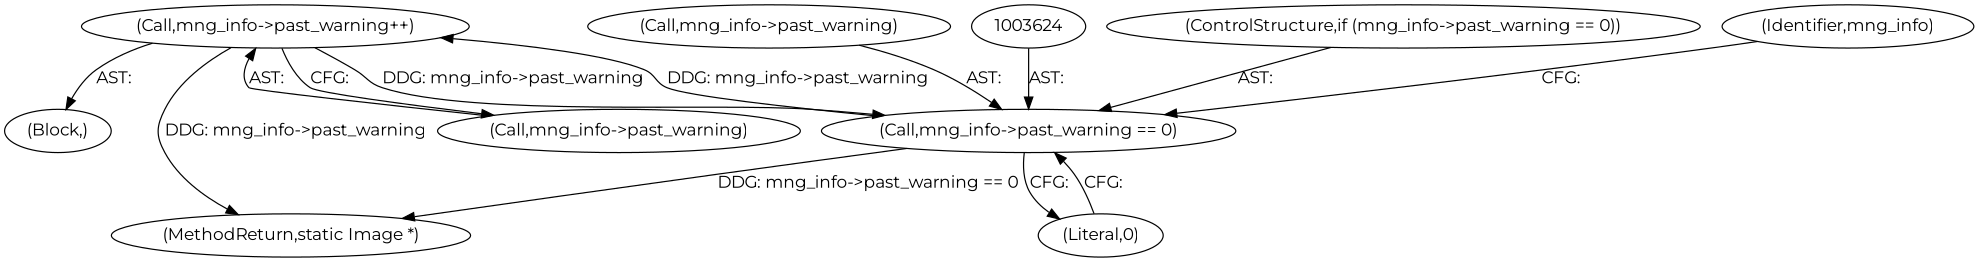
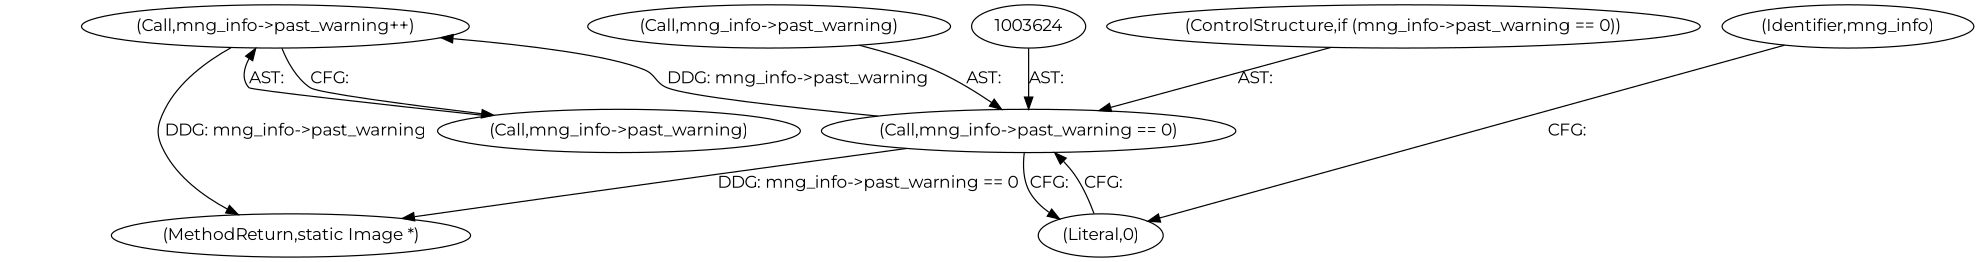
edge "(Identifier,mng_info)" -> "(Call,mng_info->past_warning == 0)": now "(Identifier,mng_info)" -> "(Literal,0)"
edge "(Call,mng_info->past_warning++)" -> "(Call,mng_info->past_warning == 0)": removed, label "DDG: mng_info->past_warning"
node "(Block,)": removed
